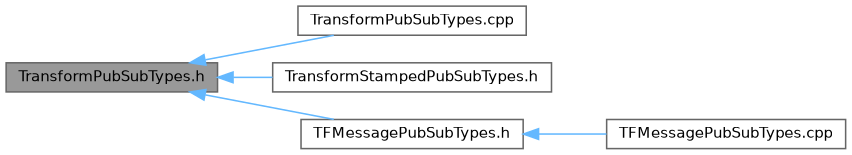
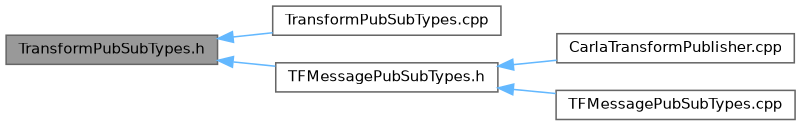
node "CarlaTransformPublisher.cpp": added
node "TransformStampedPubSubTypes.h": removed
